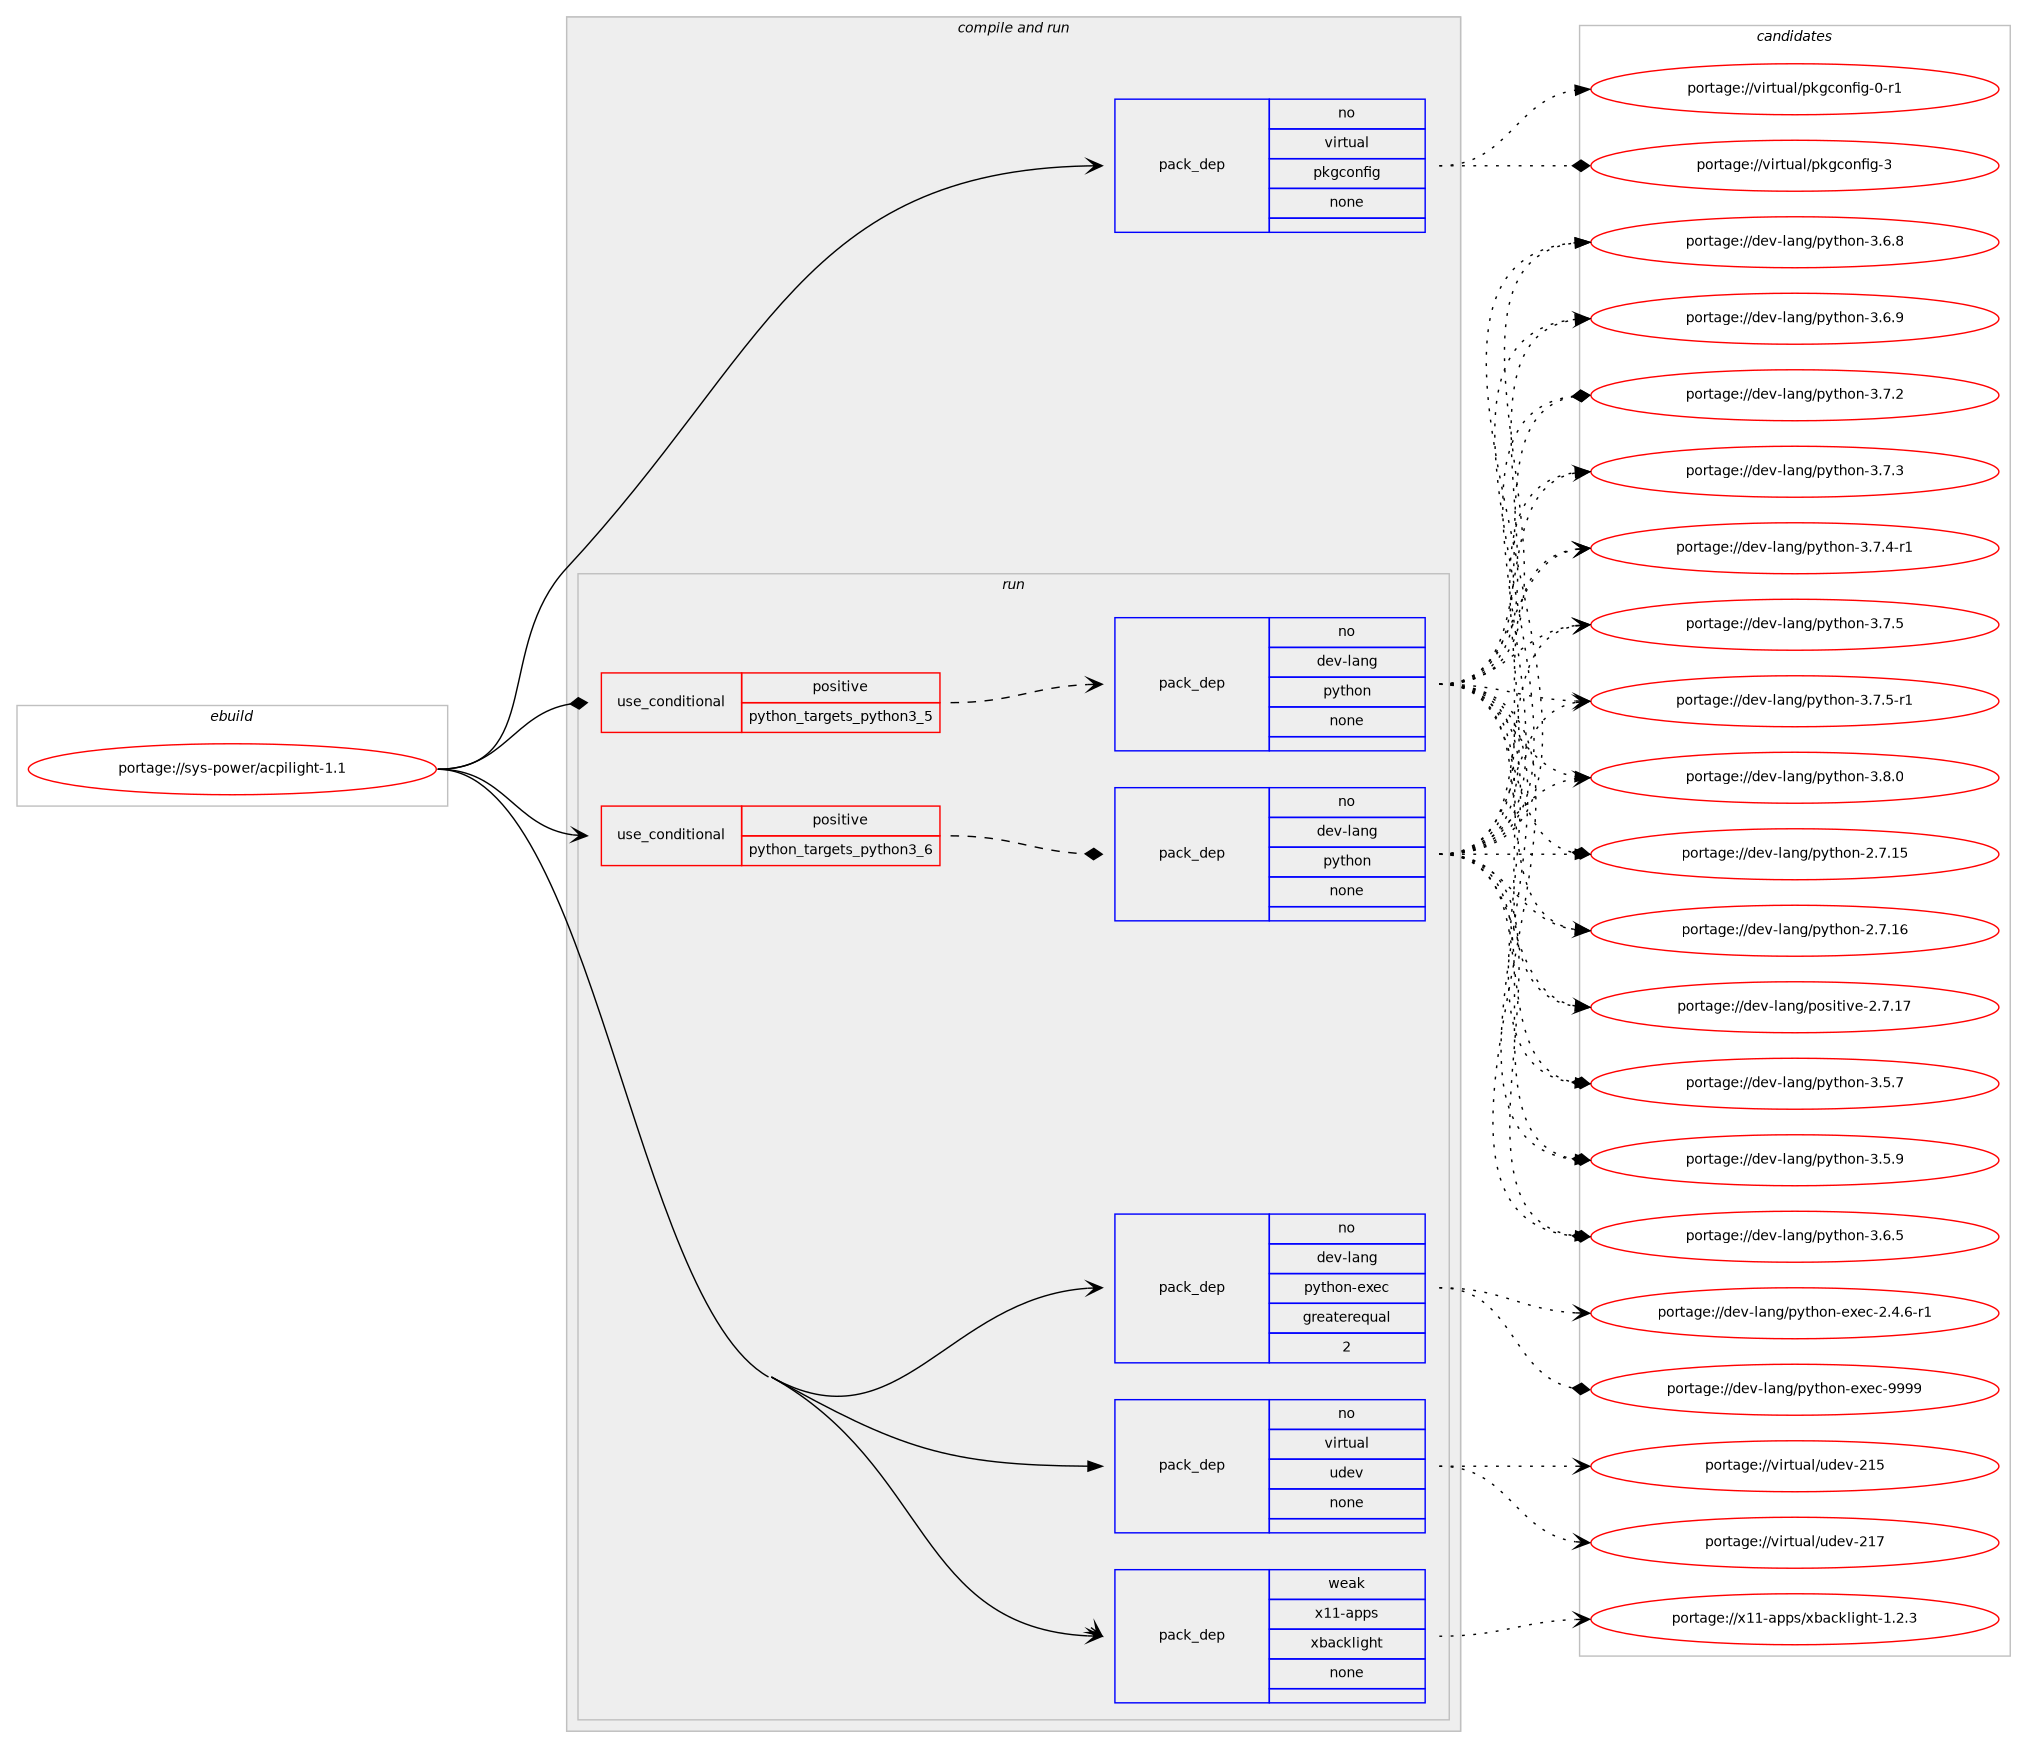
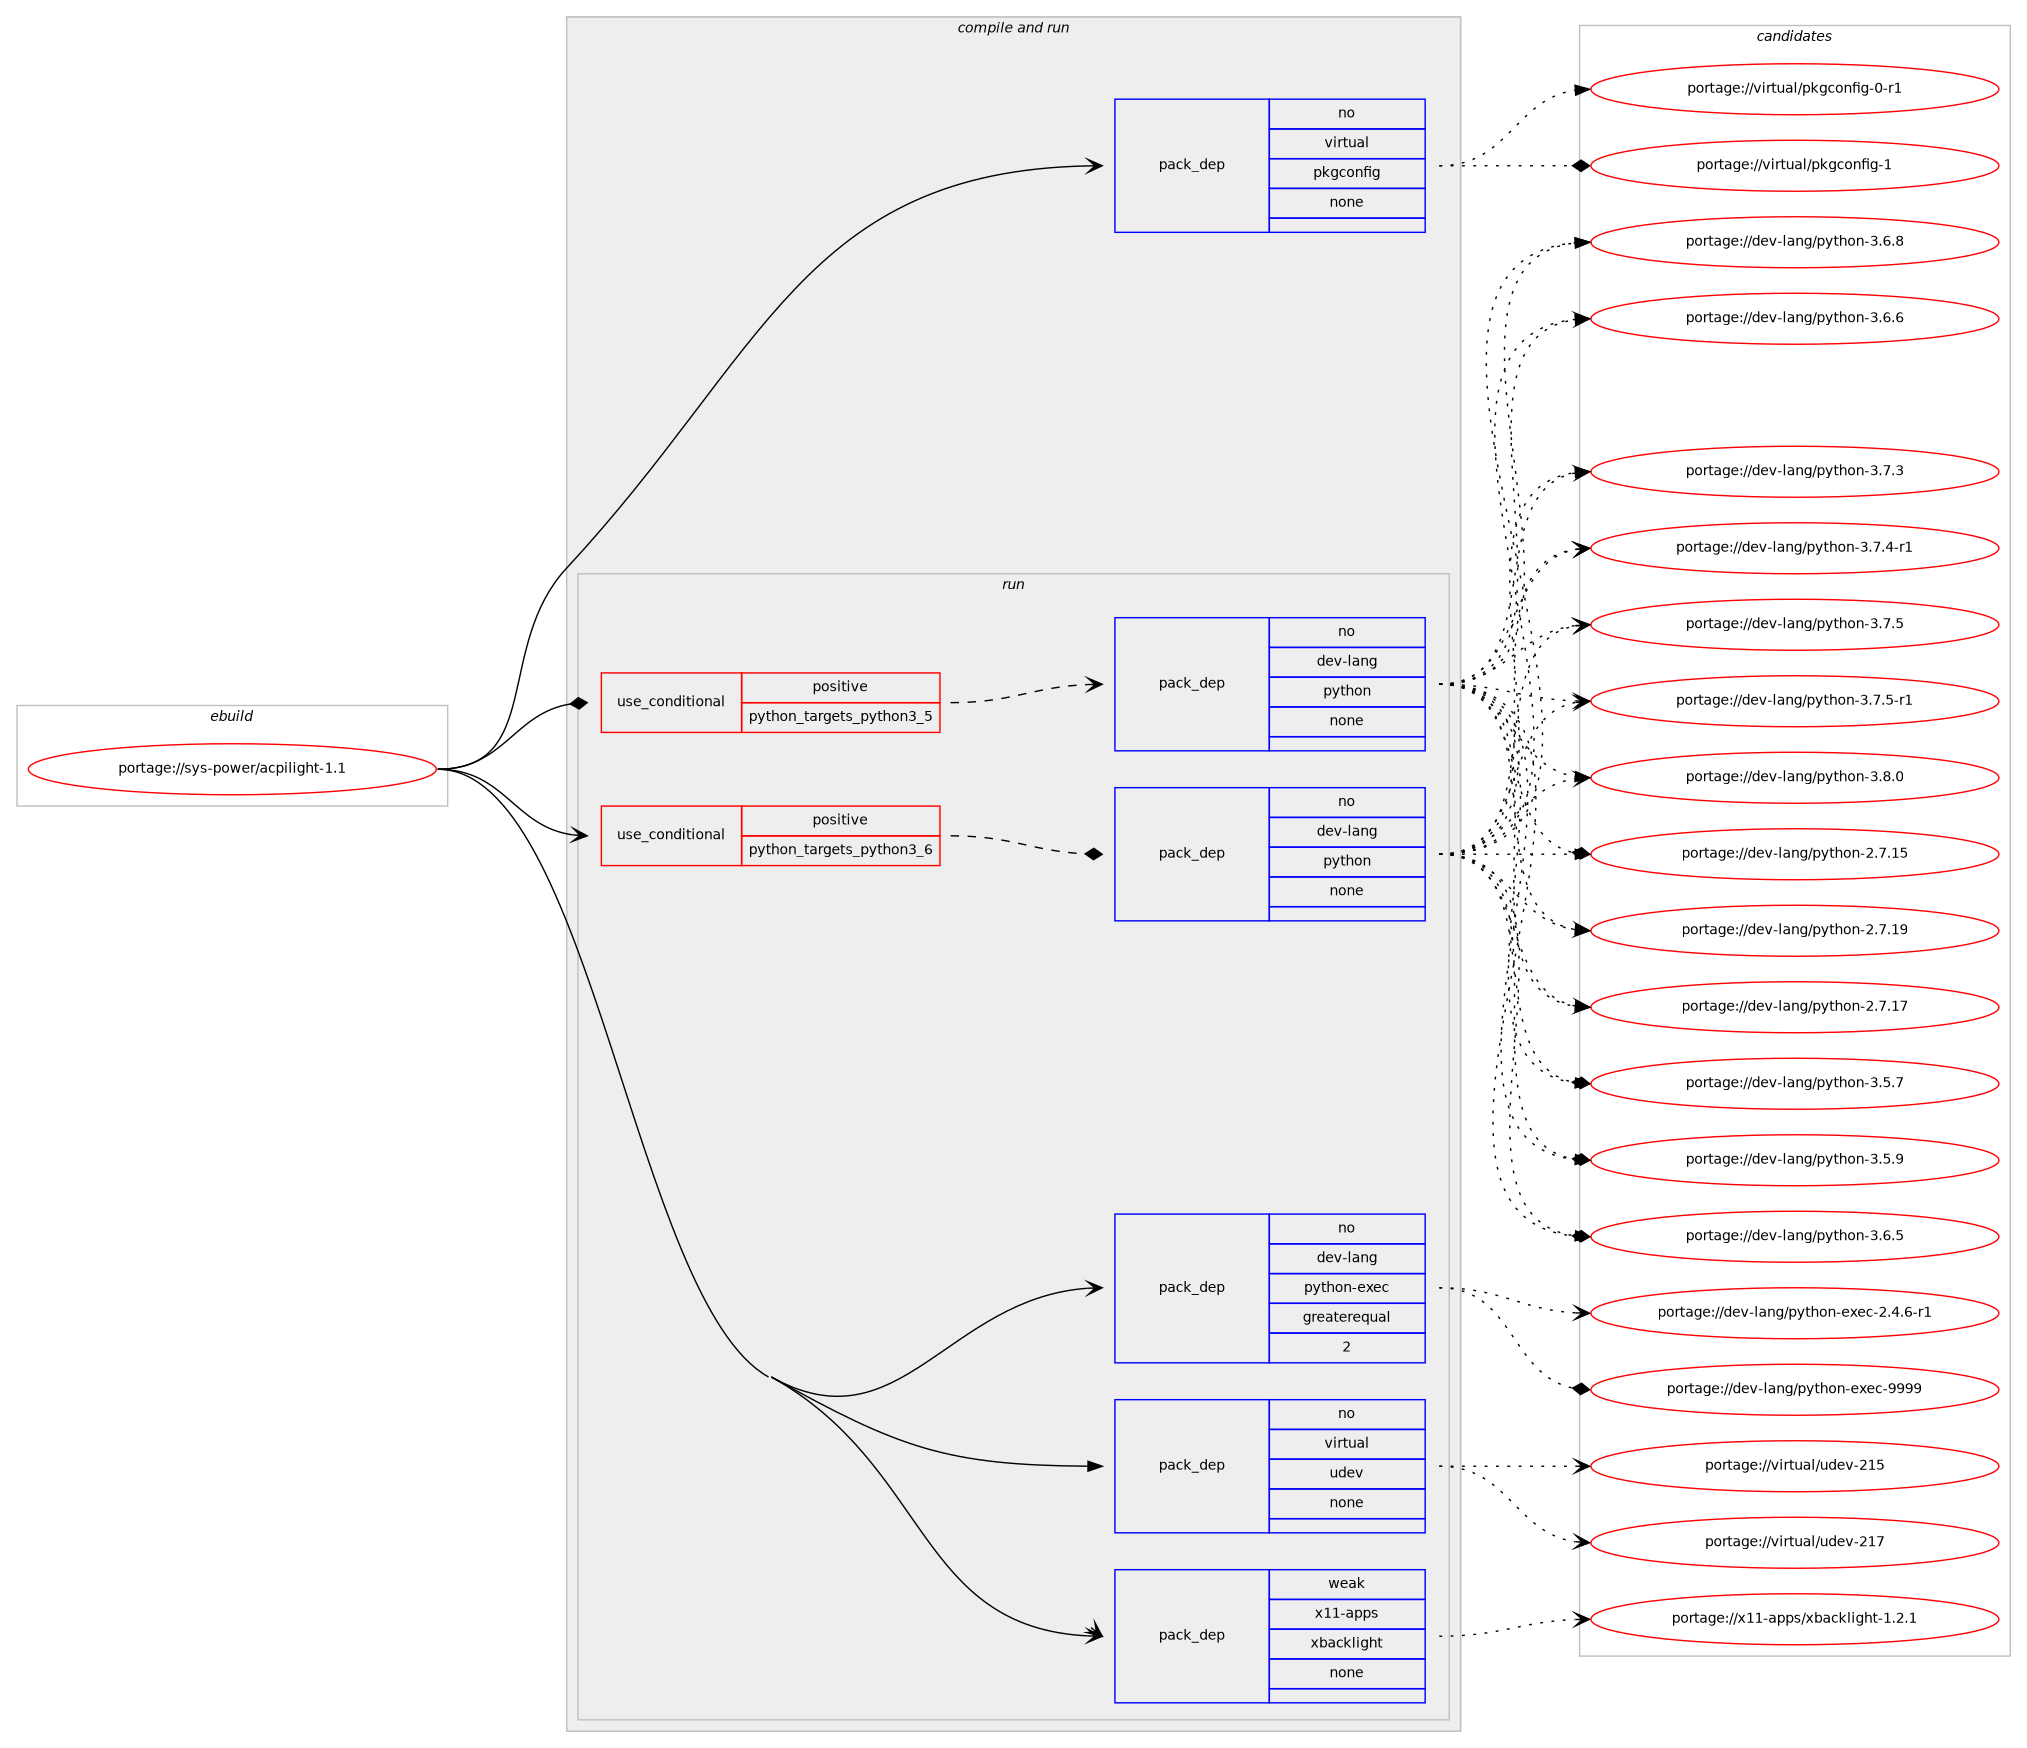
node "portage://virtual/pkgconfig-3": label "portage://virtual/pkgconfig-3" -> "portage://virtual/pkgconfig-1"
node "portage://dev-lang/python-3.6.9": label "portage://dev-lang/python-3.6.9" -> "portage://dev-lang/python-3.6.6"
node "portage://dev-lang/python-3.7.2": removed
node "portage://dev-lang/python-2.7.16": label "portage://dev-lang/python-2.7.16" -> "portage://dev-lang/python-2.7.19"
node "portage://dev-lang/positive-2.7.17": label "portage://dev-lang/positive-2.7.17" -> "portage://dev-lang/python-2.7.17"
node "portage://x11-apps/xbacklight-1.2.3": label "portage://x11-apps/xbacklight-1.2.3" -> "portage://x11-apps/xbacklight-1.2.1"
